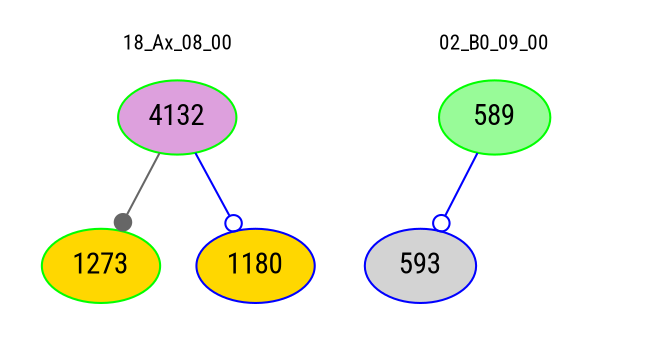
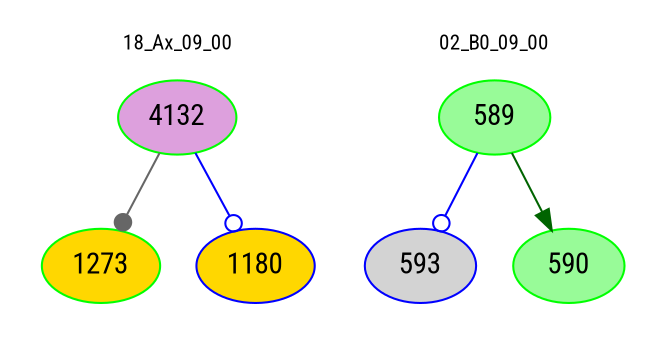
cluster "18_Ax_08_00": label "18_Ax_08_00" -> "18_Ax_09_00"
node "590": added
